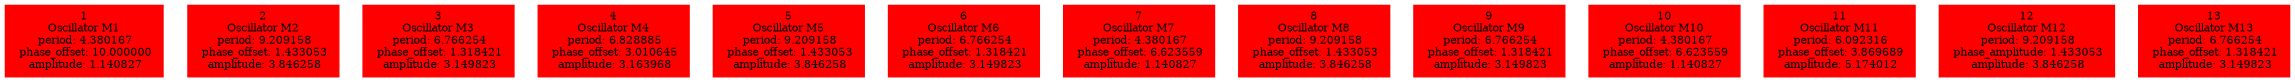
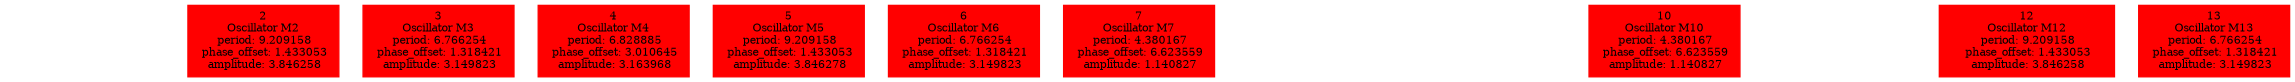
node "1": removed
node "8": removed
node "9": removed
node "11": removed
node "12": text "phase_amplitude: 1.433053" -> "phase_offset: 1.433053"
node "5": text "amplitude: 3.846258" -> "amplitude: 3.846278"
